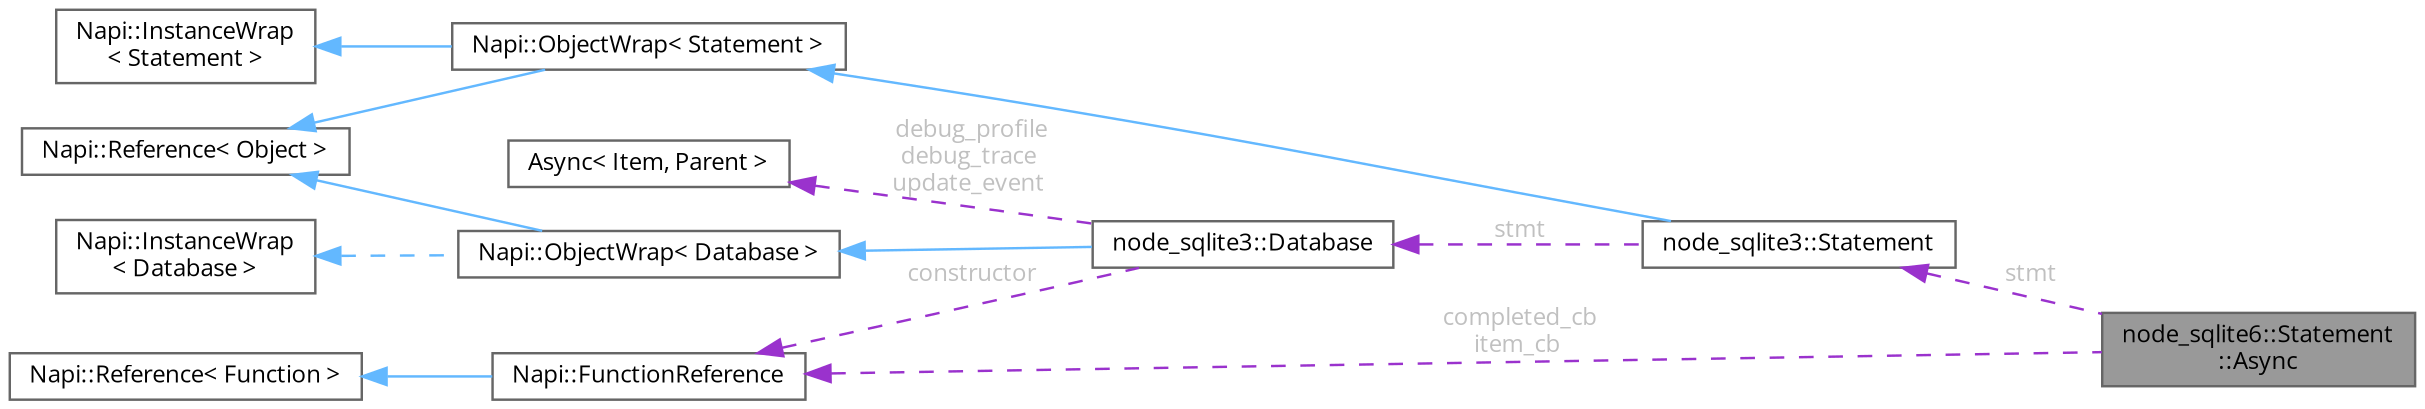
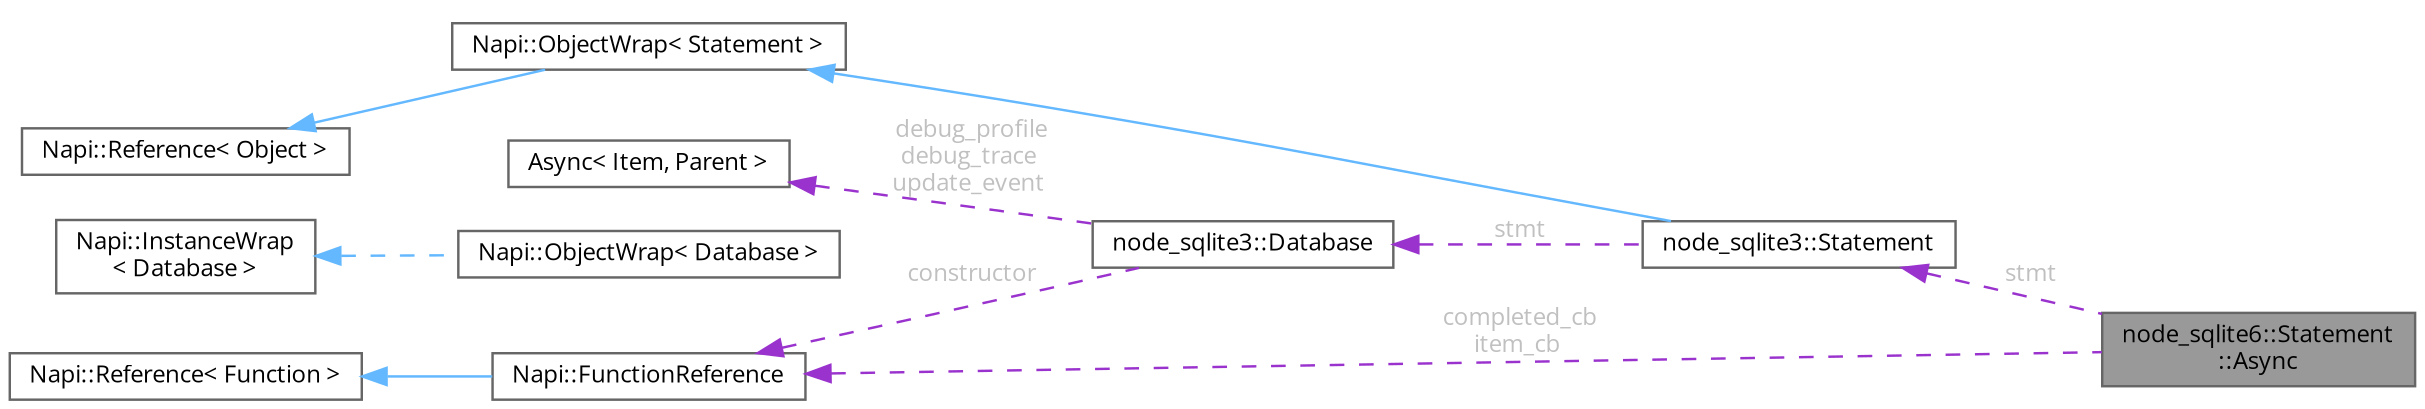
node "Napi::InstanceWrap < Statement >": removed
edge "Napi::ObjectWrap< Database >" -> "Napi::Reference< Object >": removed
edge "node_sqlite3::Database" -> "Napi::ObjectWrap< Database >": removed
